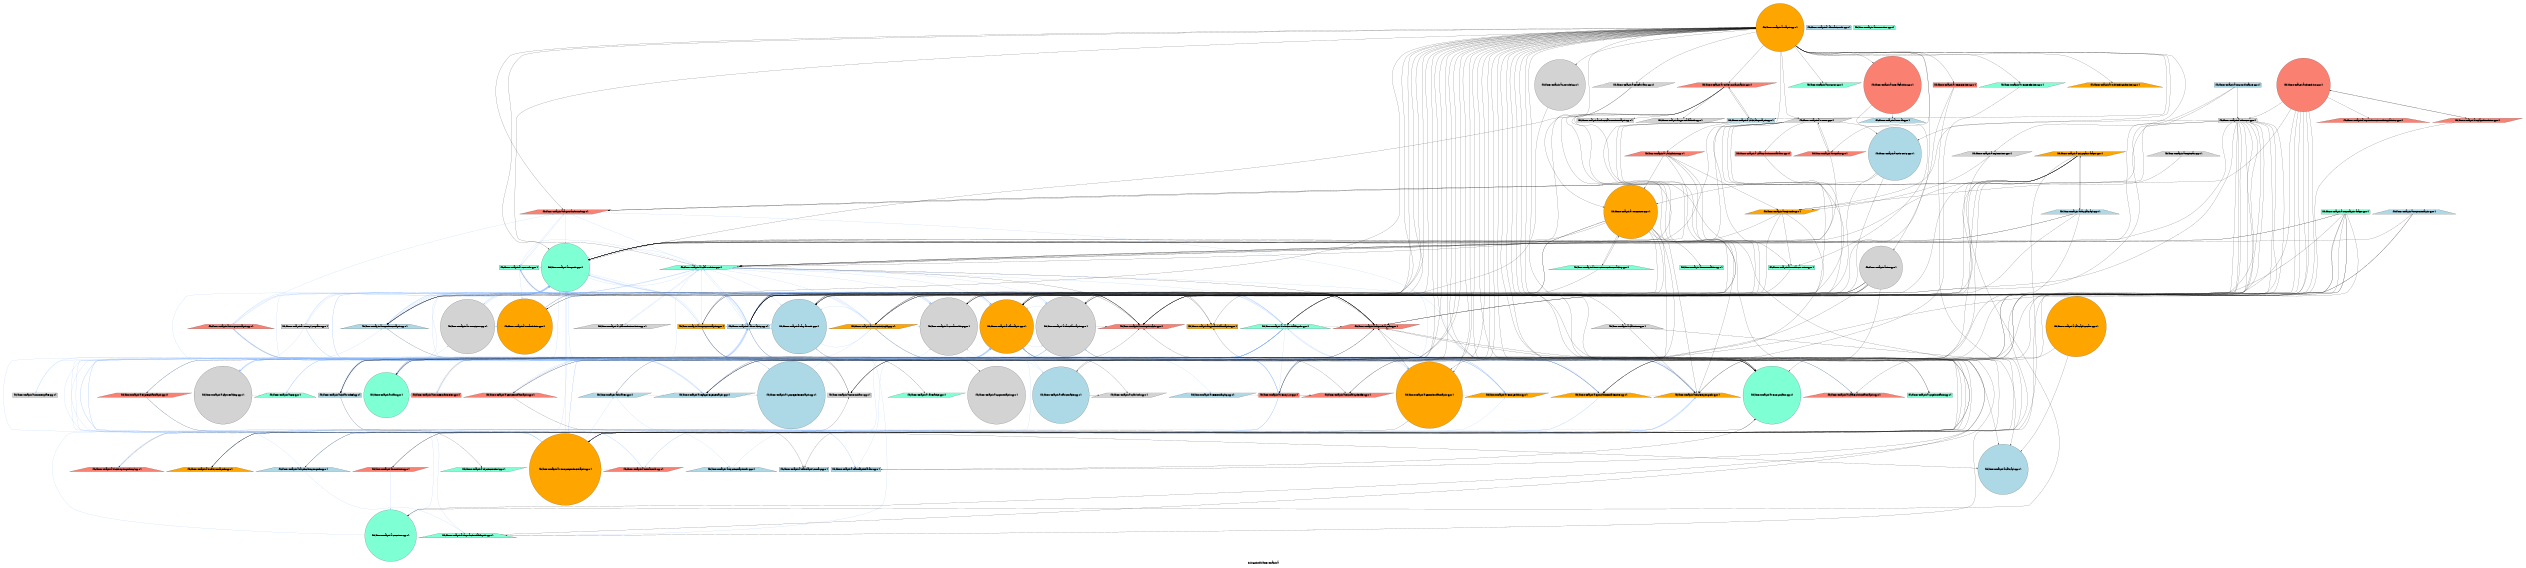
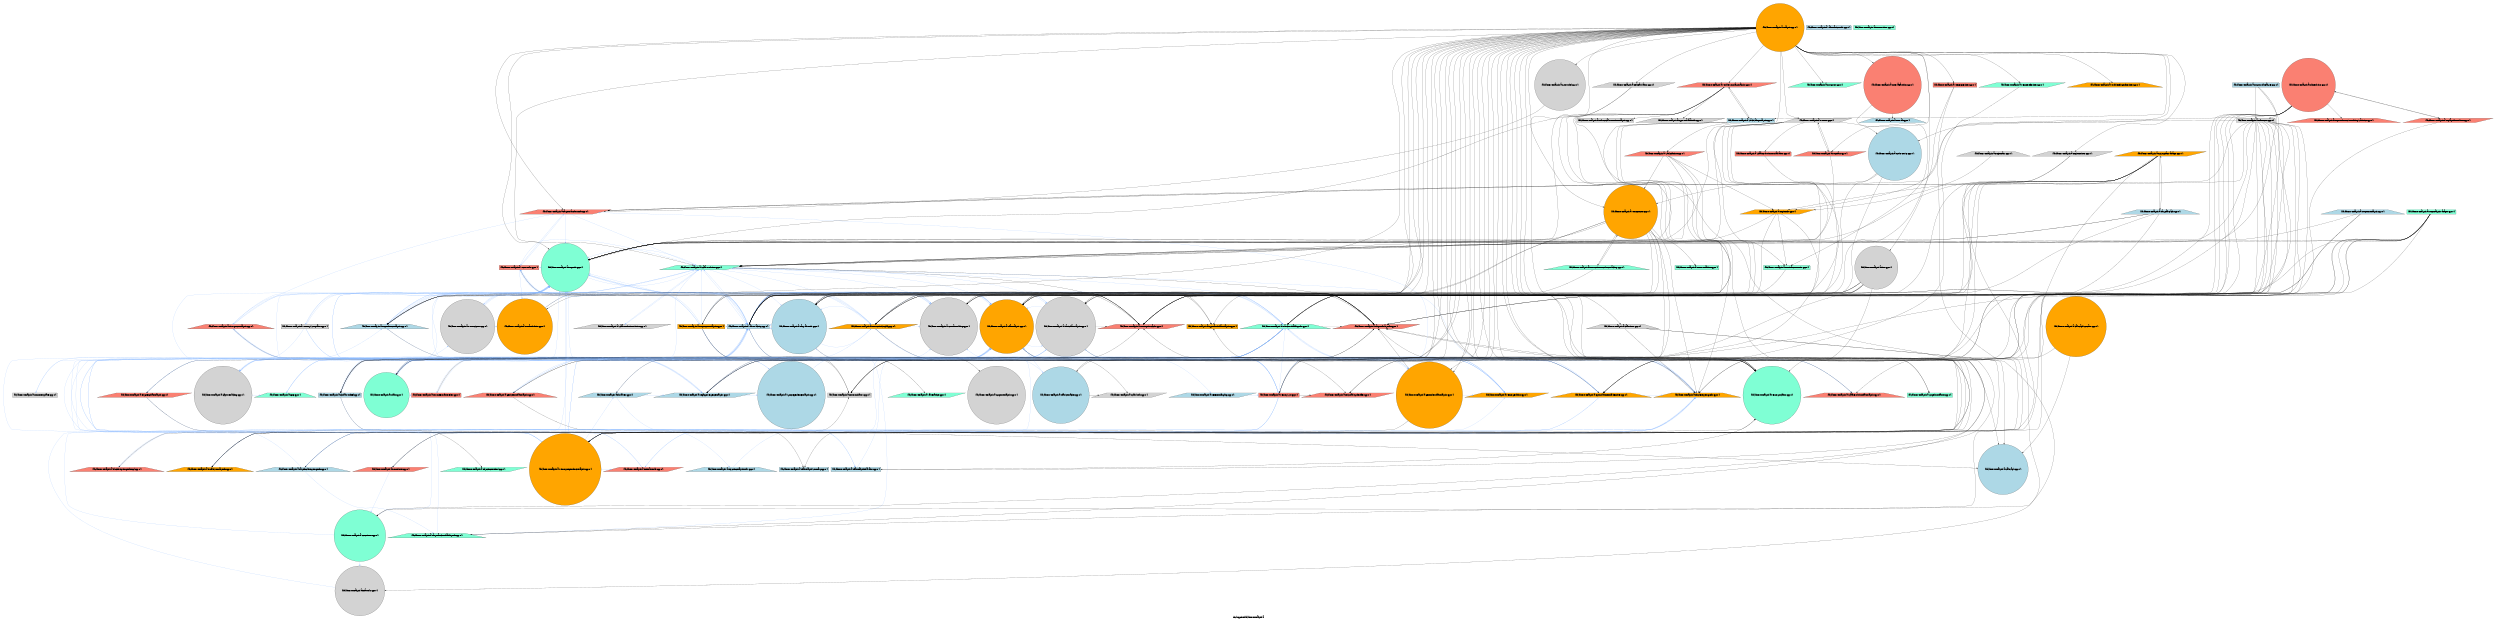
node "{lib/libLLVMAnalysis.a(VectorUtils.cpp.o)}": fillcolor aquamarine -> salmon
edge "{lib/libLLVMAnalysis.a(CostModel.cpp.o)}" -> "{lib/libLLVMAnalysis.a(DemandedBits.cpp.o)}": now "{lib/libLLVMAnalysis.a(CostModel.cpp.o)}" -> "{lib/libLLVMAnalysis.a(TargetTransformInfo.cpp.o)}"
node "{lib/libLLVMAnalysis.a(HeatUtils.cpp.o)}": added
